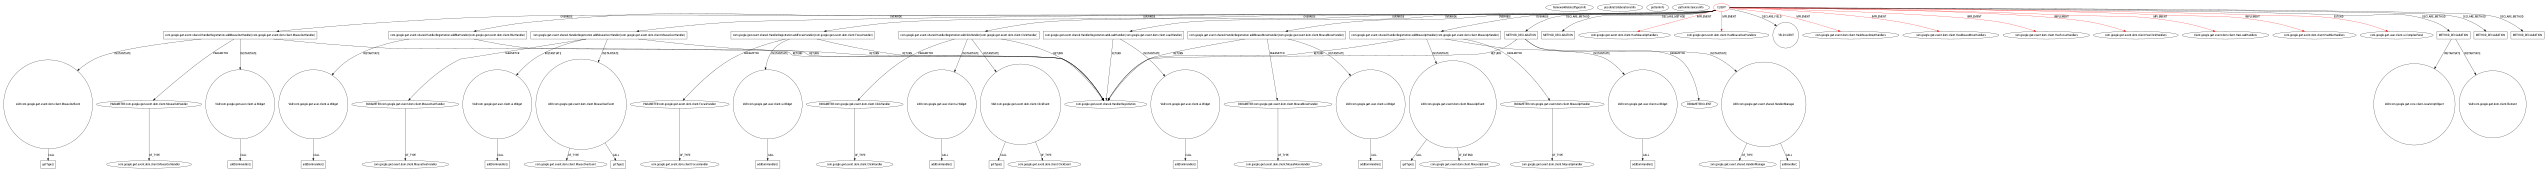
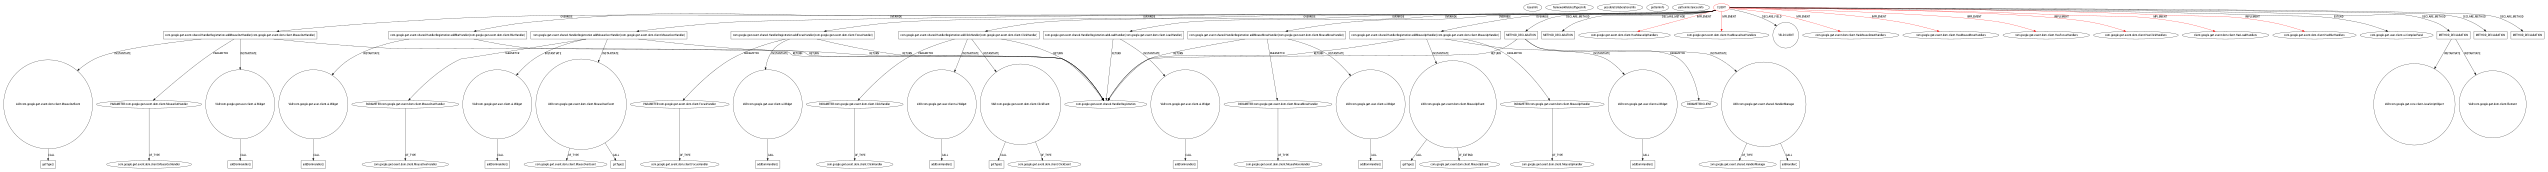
node "baseInfo": added
edge "CLIENT" -> "com.google.gwt.user.client.ui.ComplexPanel": color red -> black
